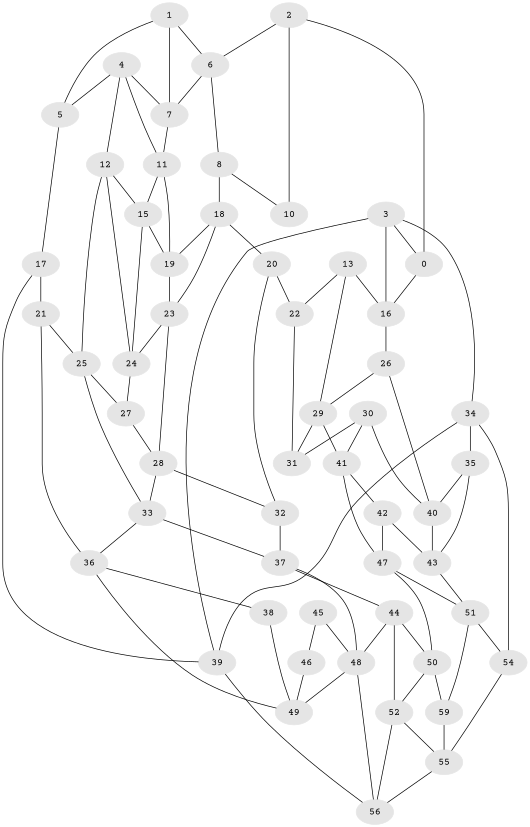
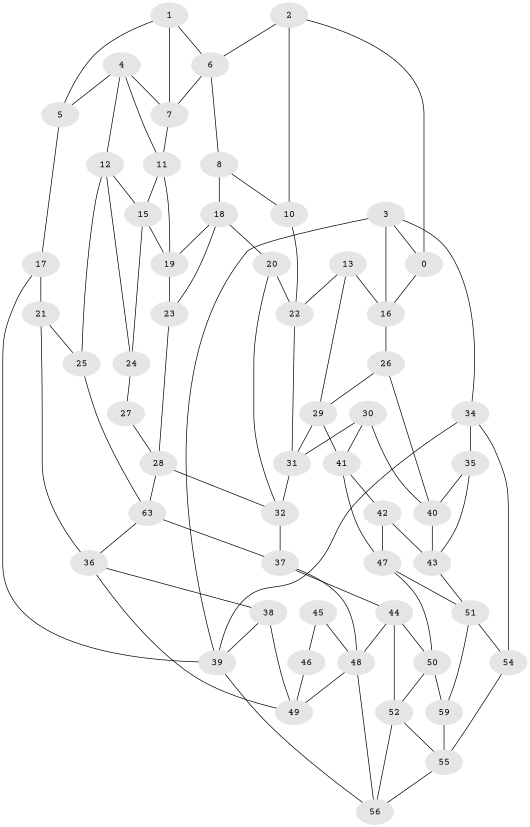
edge "10" -- "22": added
edge "23" -- "24": removed
edge "25" -- "27": removed
edge "31" -- "32": added
node "33": label "33" -> "63"
edge "38" -- "39": added
